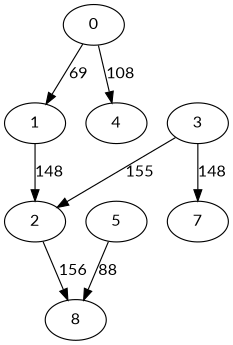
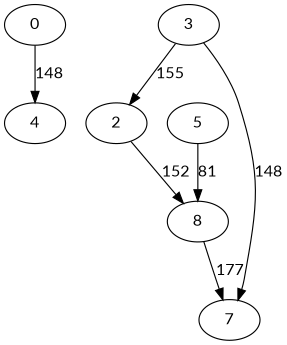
edge "0" -> "4": label "108" -> "148"
node "1": removed
edge "8" -> "7": added, label "177"
edge "2" -> "8": label "156" -> "152"
edge "5" -> "8": label "88" -> "81"
